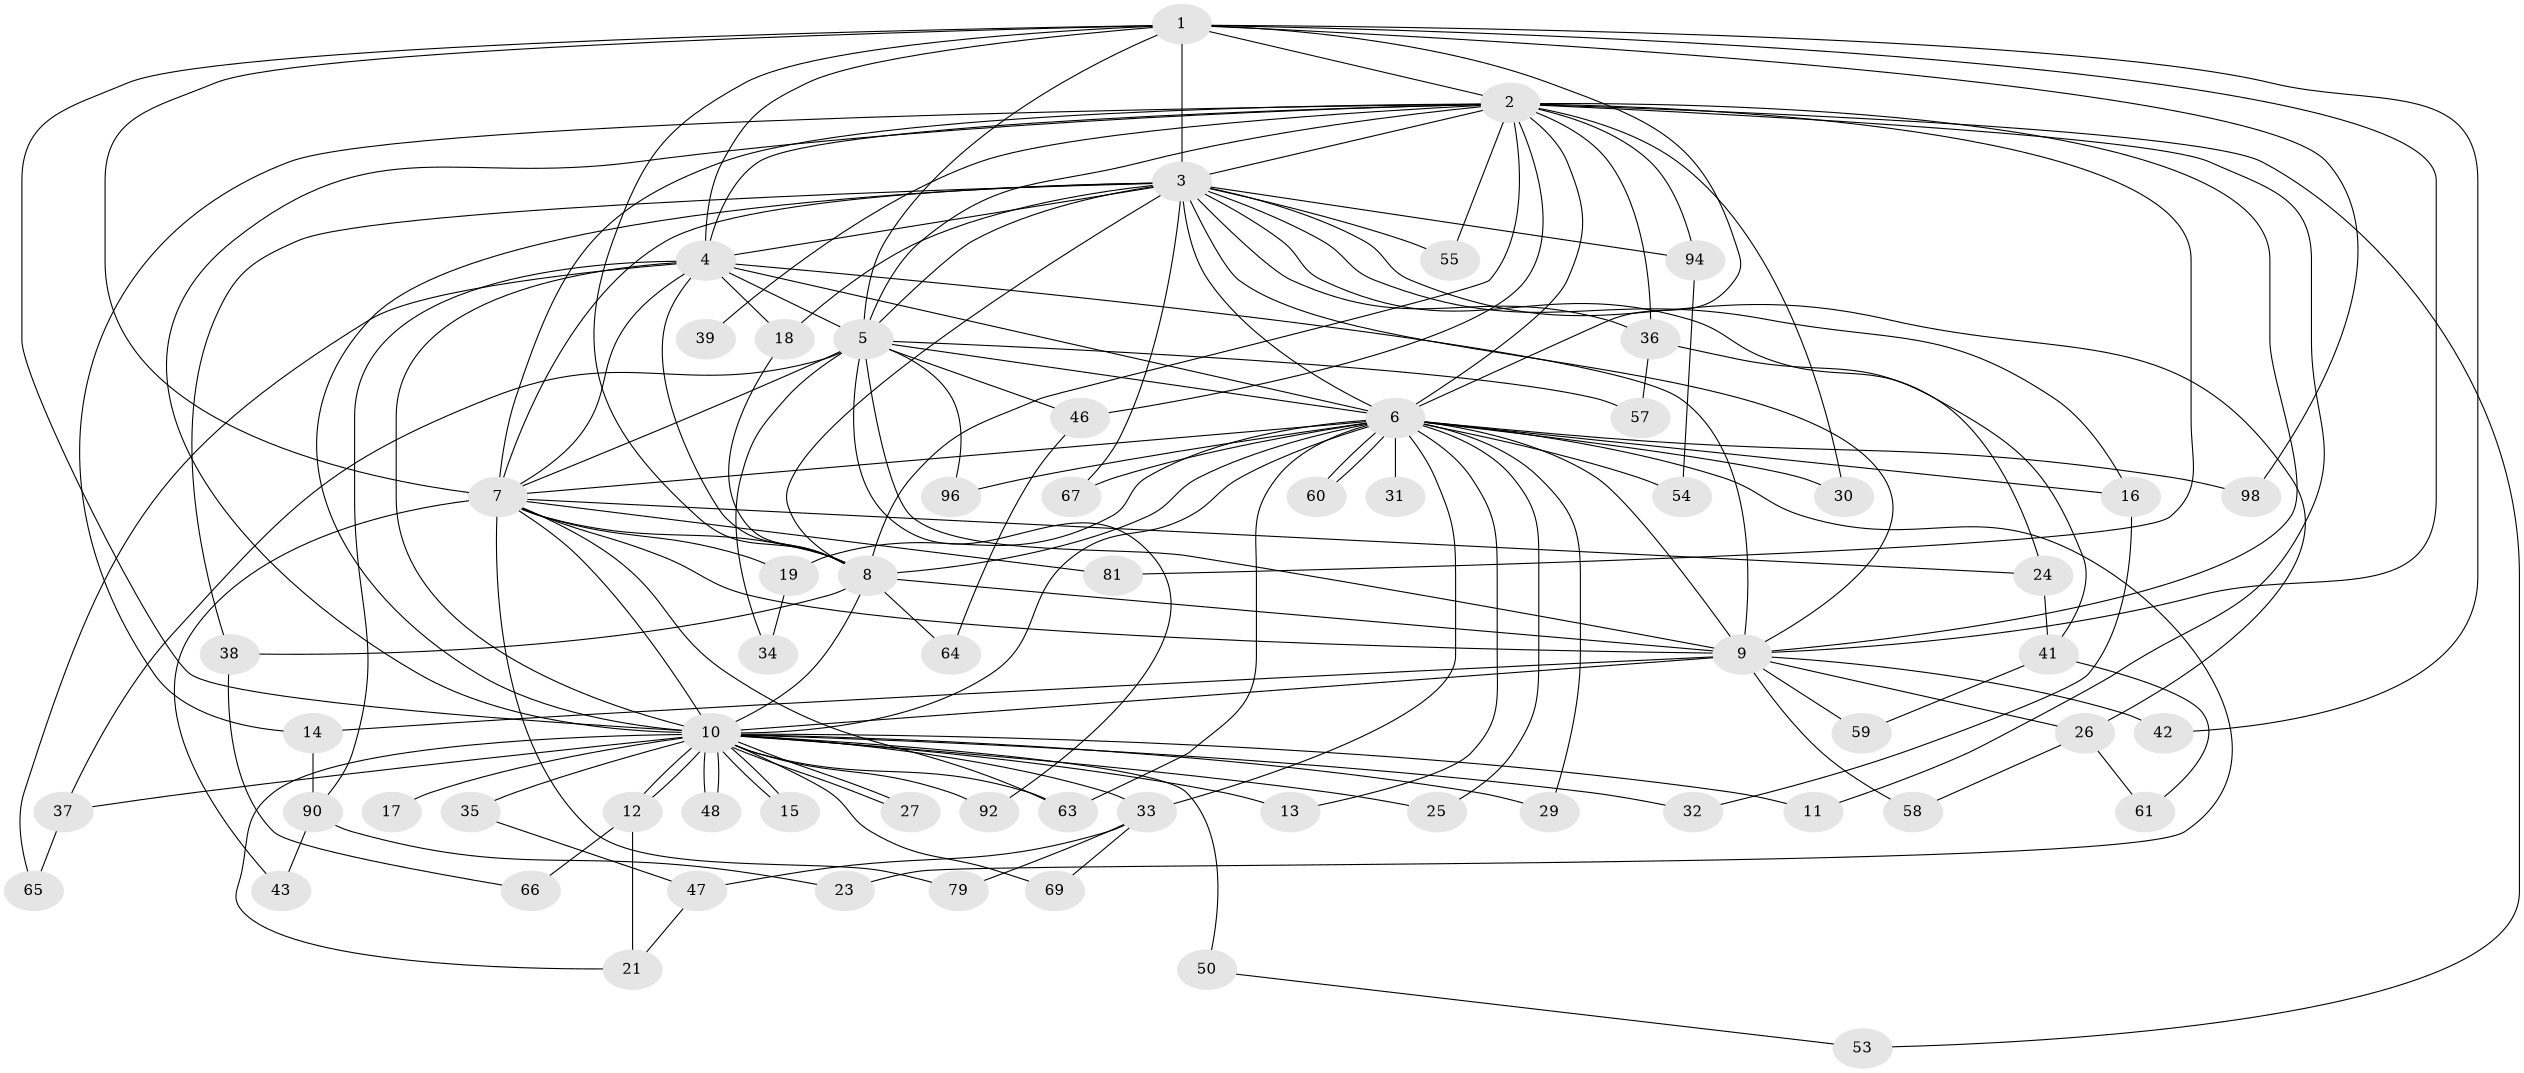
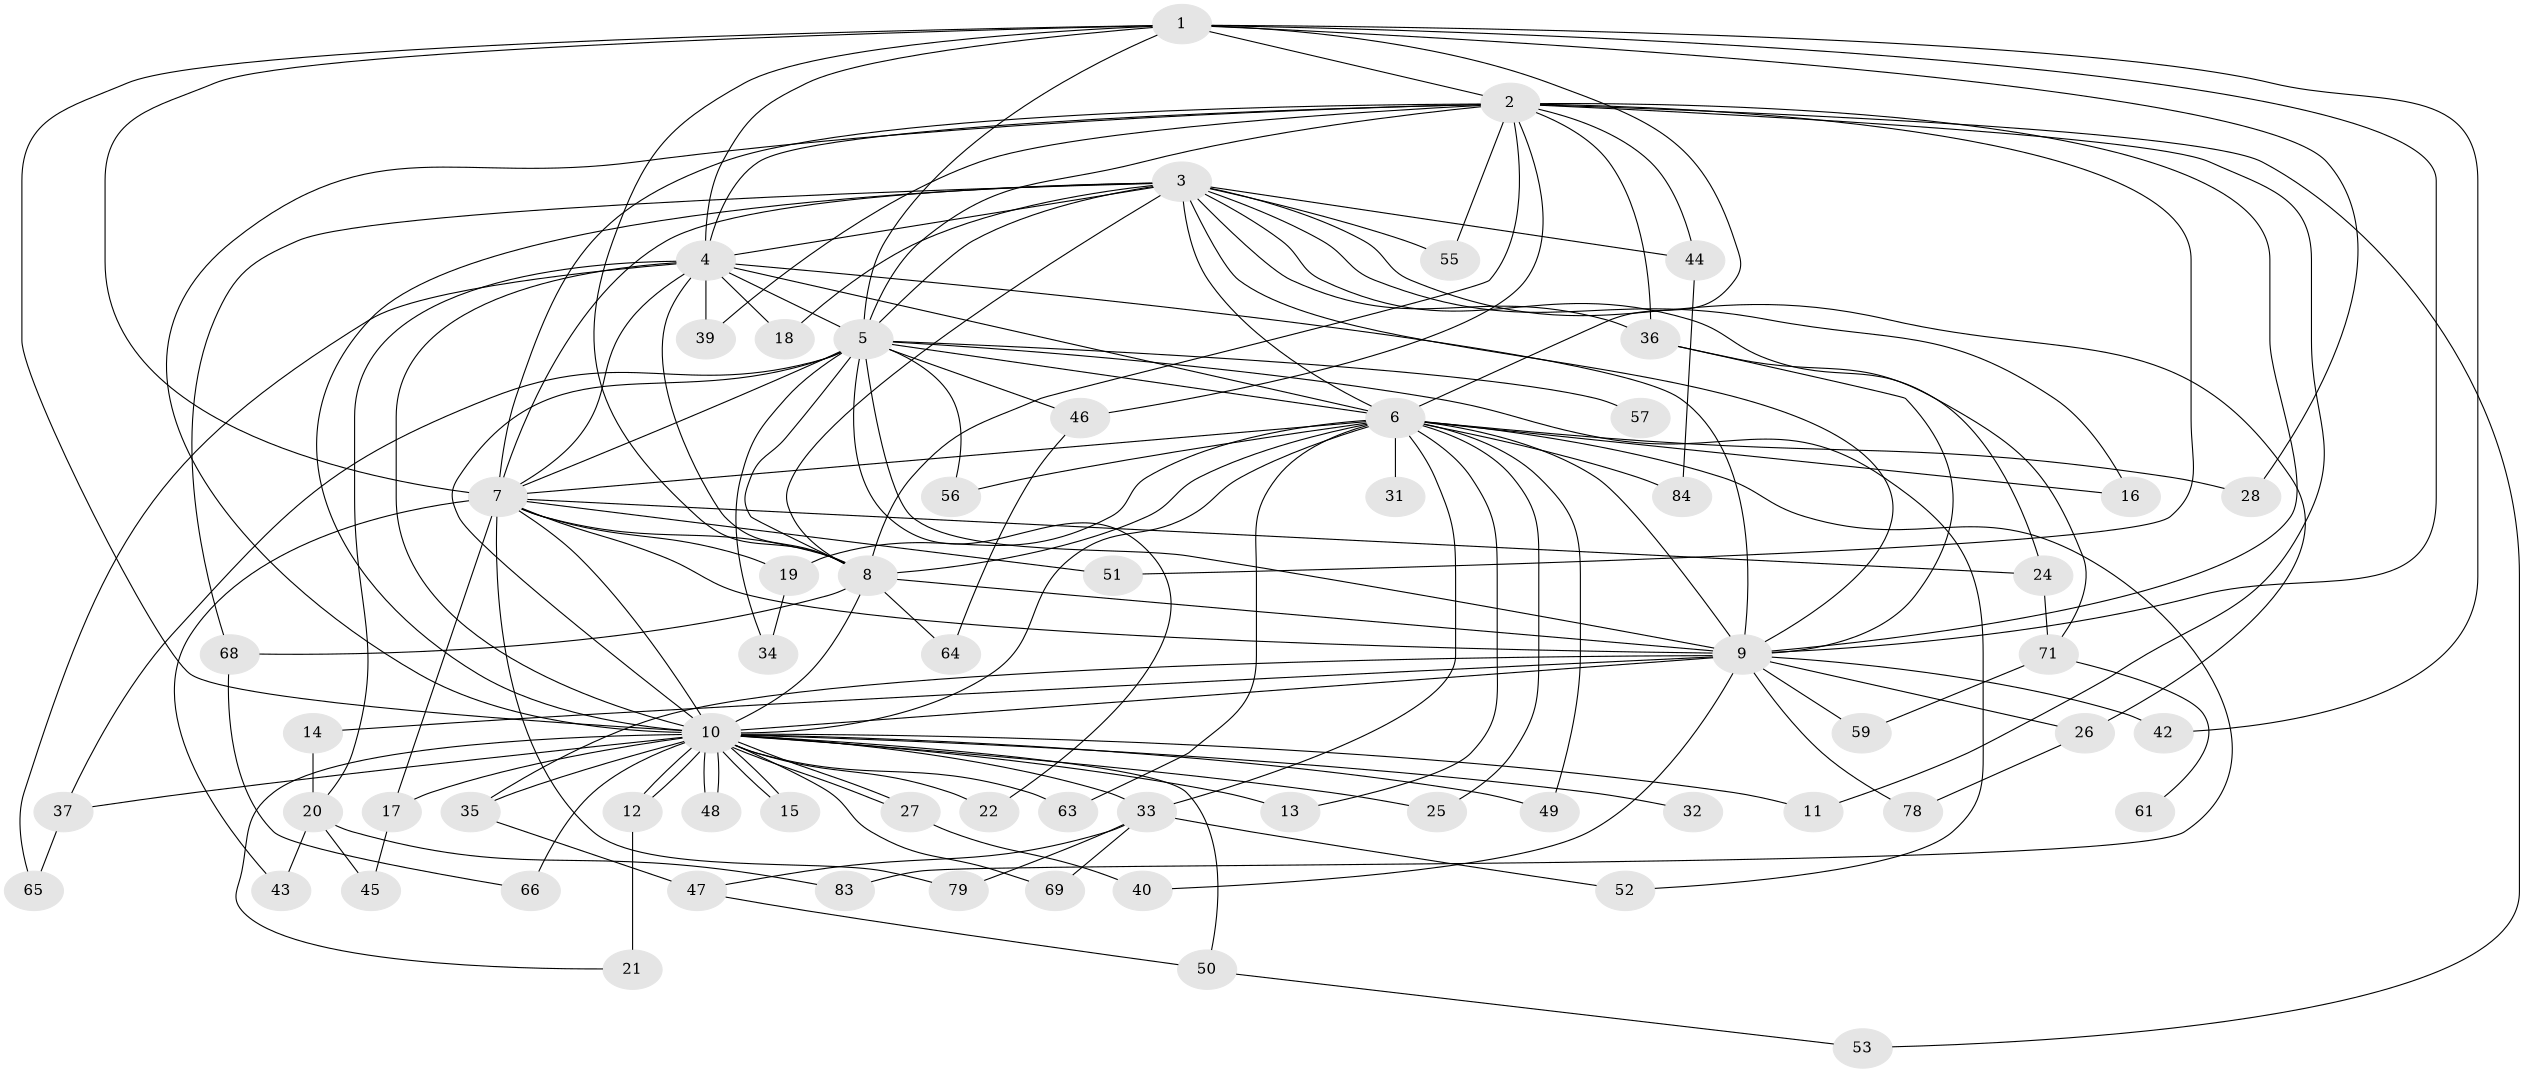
edge "1" -- "3": removed
edge "2" -- "14": removed
edge "2" -- "3": removed
node "94": label "94" -> "44"
edge "2" -- "6": removed
edge "4" -- "39": added
edge "36" -- "57": now "36" -- "9"
edge "5" -- "10": added
edge "18" -- "8": now "5" -- "8"
node "96": label "96" -> "56"
node "67": removed
node "60": removed
node "54": label "54" -> "84"
node "30": removed
node "98": label "98" -> "28"
node "81": label "81" -> "51"
node "38": label "38" -> "68"
node "41": label "41" -> "71"
edge "9" -- "35": added
edge "7" -- "63": now "7" -- "17"
edge "16" -- "32": removed
edge "26" -- "61": removed
node "90": label "90" -> "20"
node "92": label "92" -> "22"
node "29": label "29" -> "49"
node "58": label "58" -> "78"
edge "12" -- "66": now "10" -- "66"
node "45": added
node "23": label "23" -> "83"
node "40": added
node "52": added
edge "47" -- "21": now "47" -- "50"
